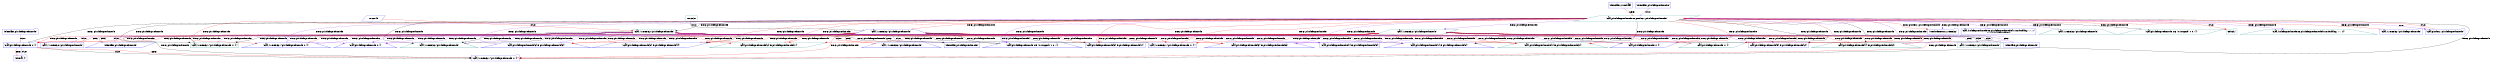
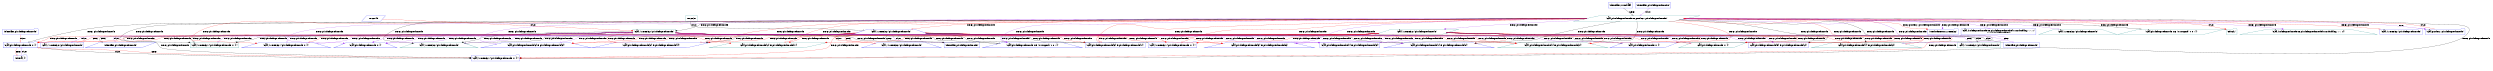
edge "(Identifier,u1_mbaff)" -> "(Call,pi1_left_pred_mode = ps_dec->pi1_left_pred_mode)": color red -> black
edge "(Call,pi1_left_pred_mode = ps_dec->pi1_left_pred_mode)" -> "(Call,pi1_left_pred_mode[3] = pi1_left_pred_mode[1])": arrowhead diamond -> odot
edge "(Call,pi1_left_pred_mode = ps_dec->pi1_left_pred_mode)" -> "(Call,pi1_left_pred_mode[7] = pi1_left_pred_mode[3])": added, label "DDG: pi1_left_pred_mode"
